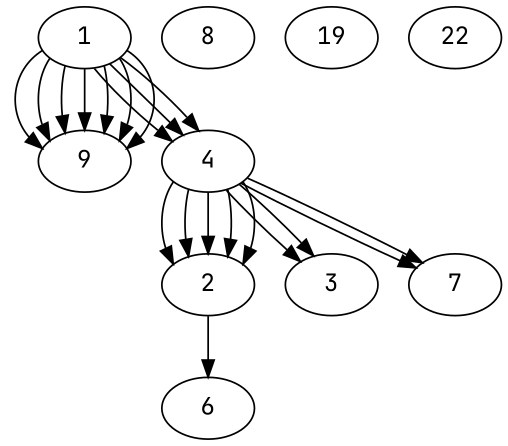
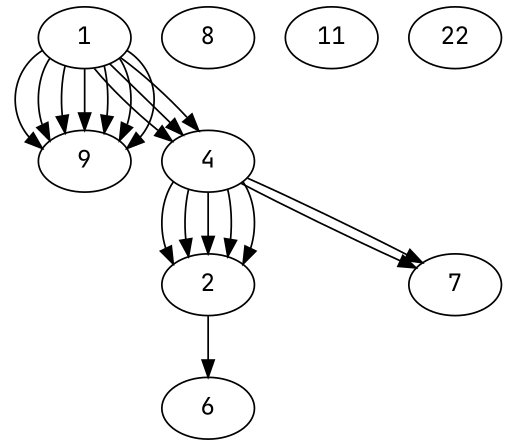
node "19": label "19" -> "11"
node "3": removed
